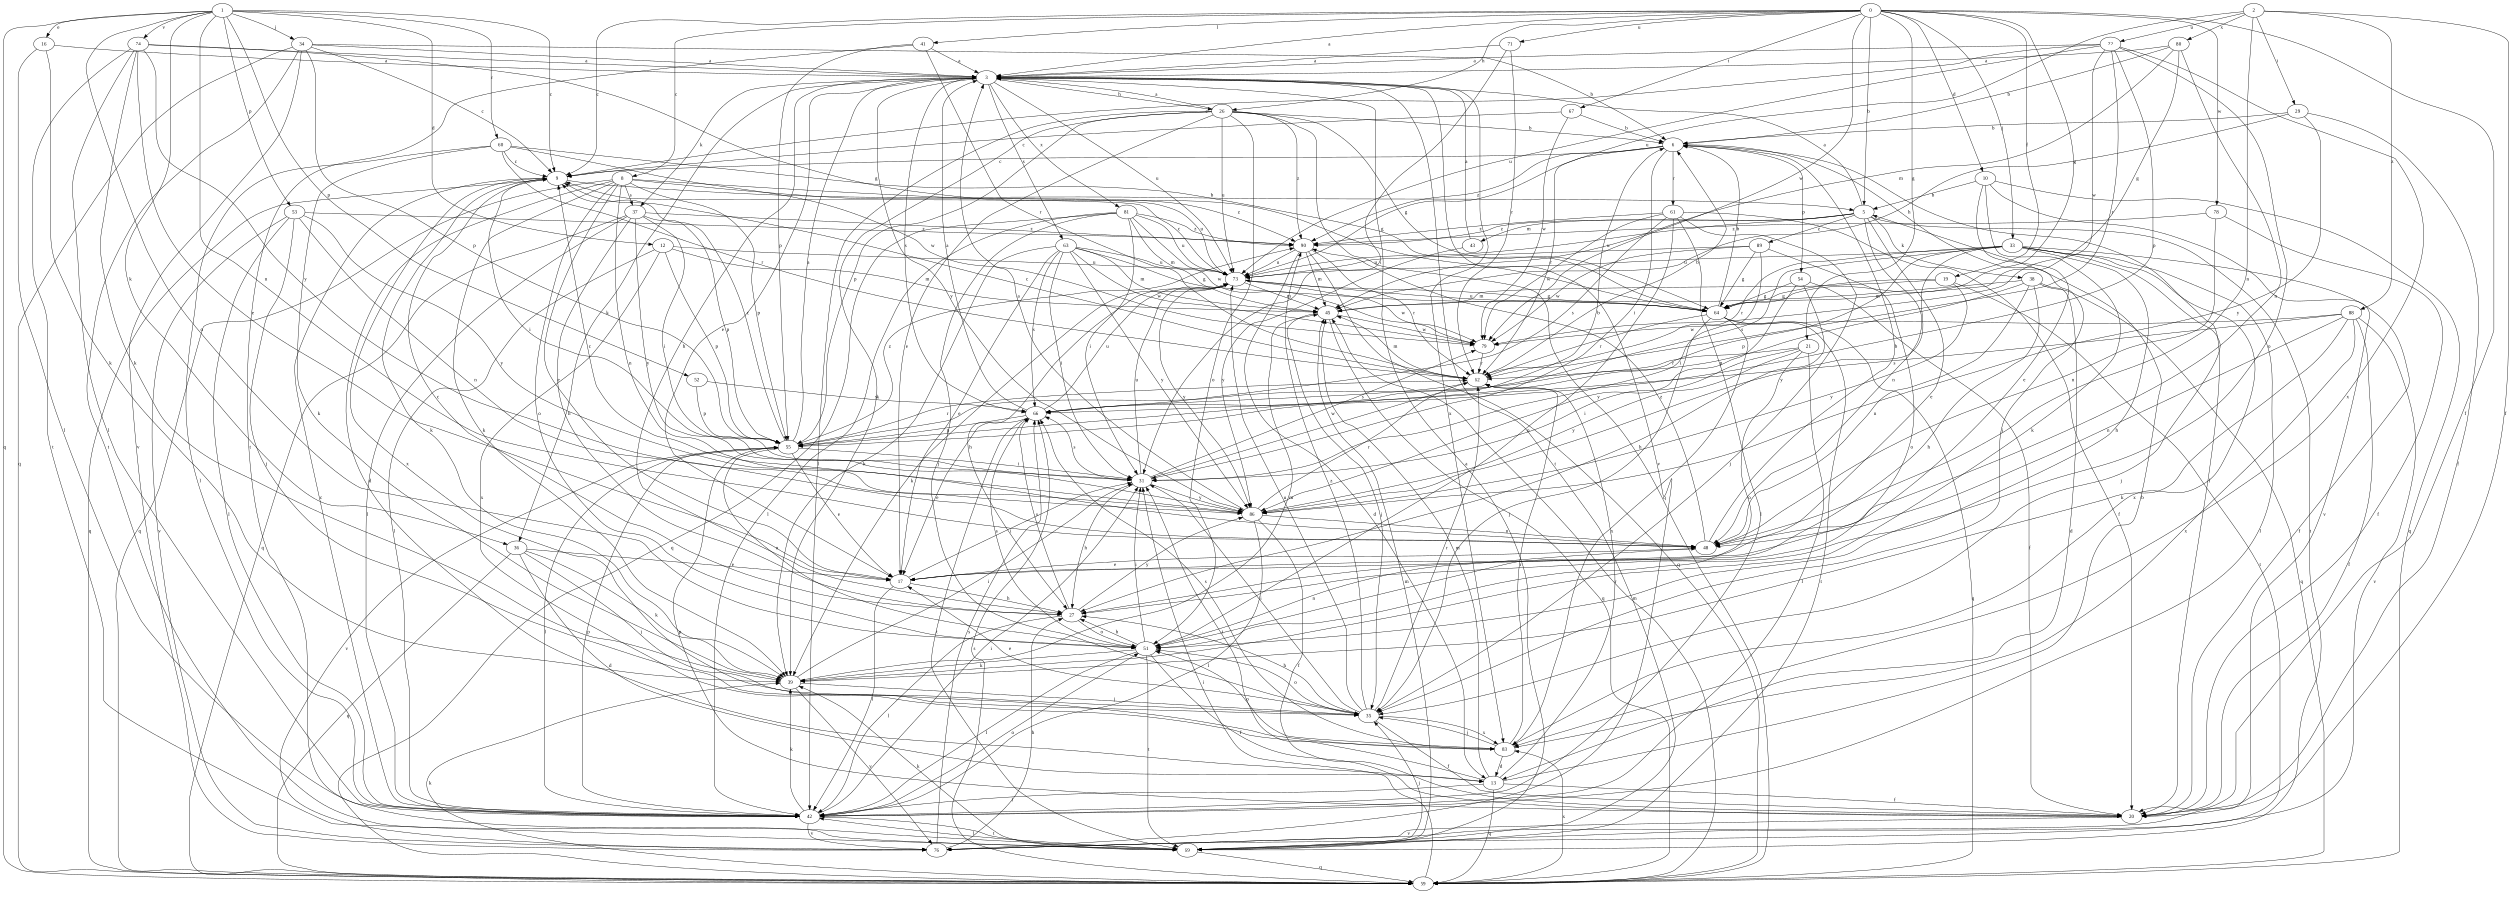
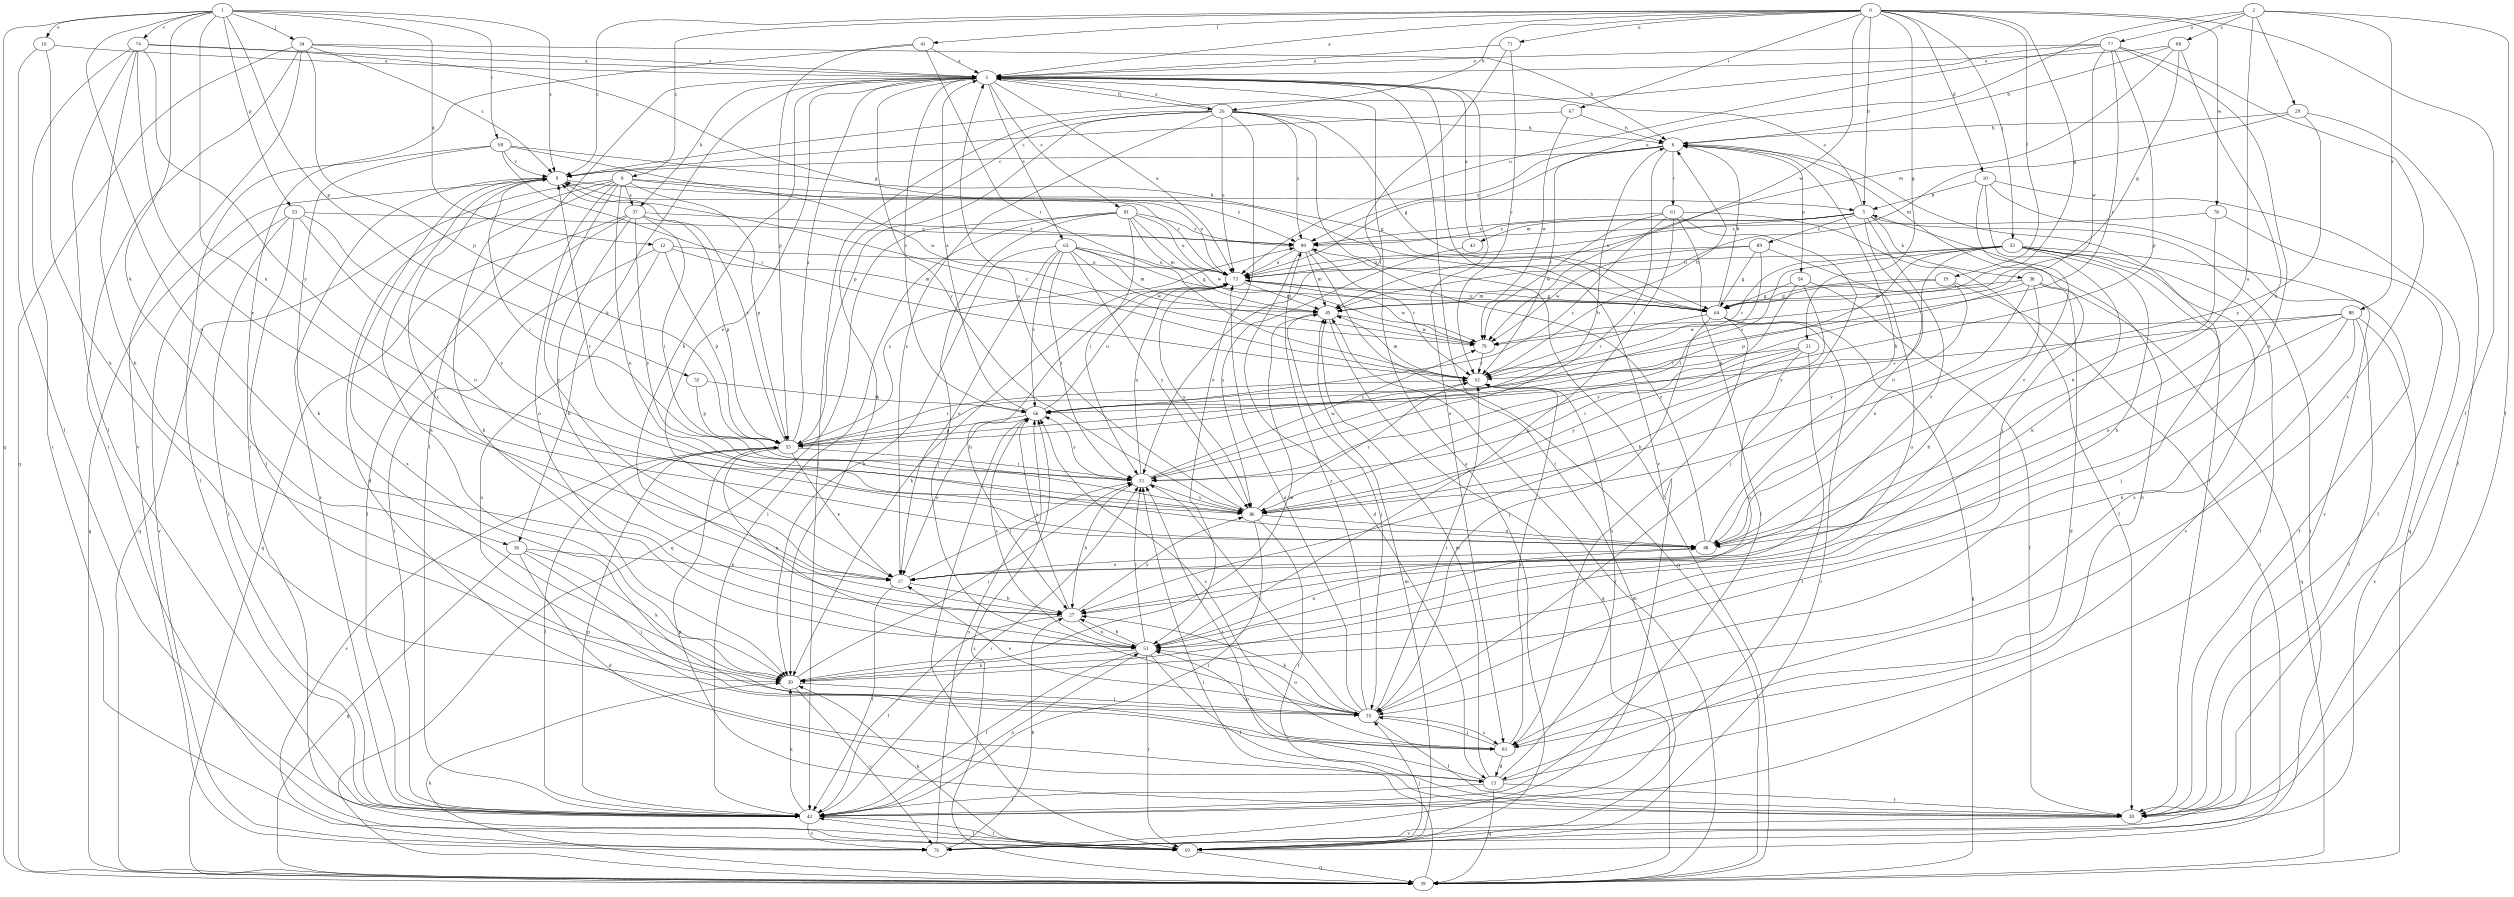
edge "29" -> "45": label "h" -> "m"
edge "3" -> "42": added, label "l"
edge "59" -> "83": removed, label "x"
